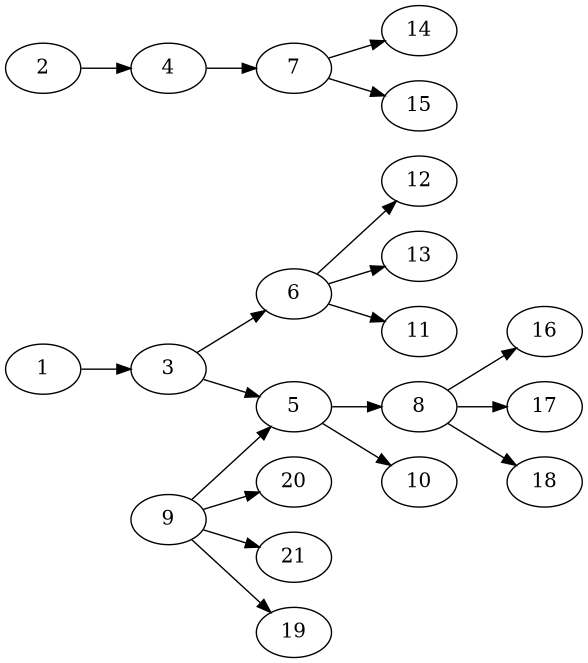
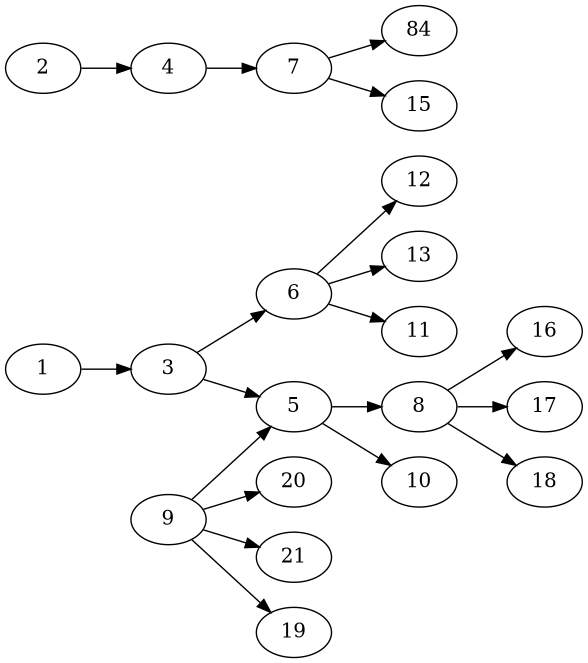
node "14": label "14" -> "84"
